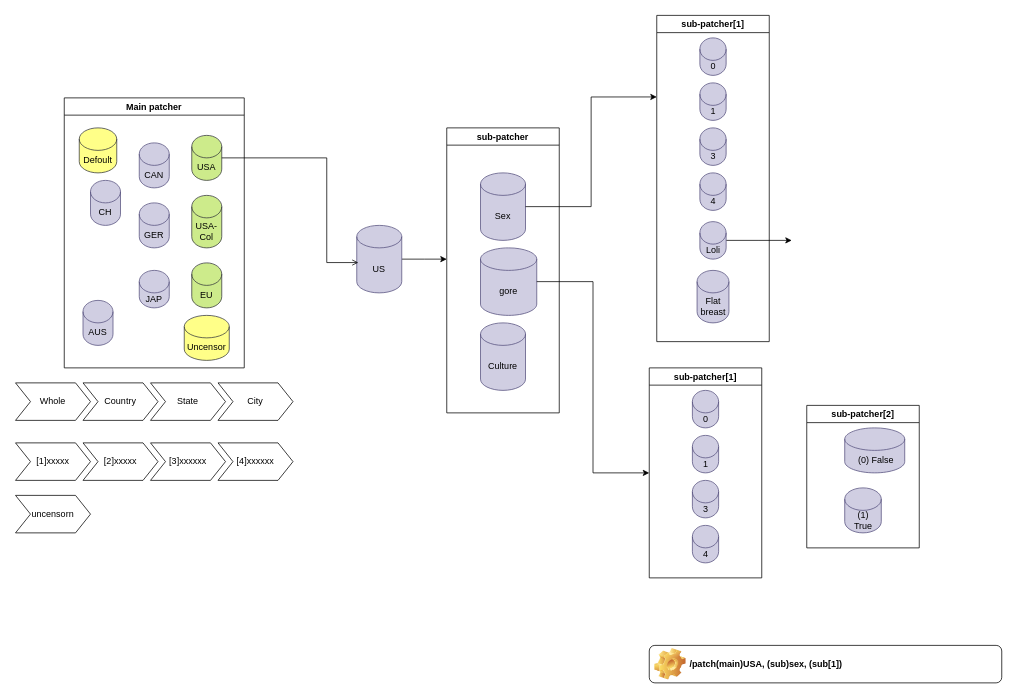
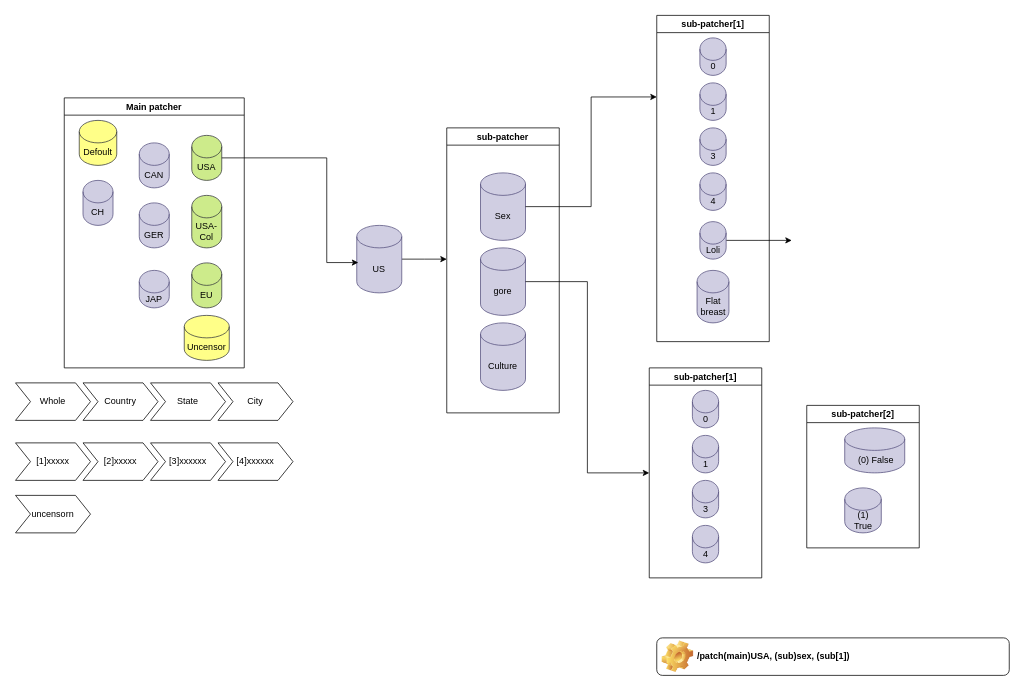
node "Defoult": moved (98, 150) -> (98, 143)
node "CH": moved (105, 203) -> (98, 203)
edge "USA" -> "US": arrowhead open -> classic
node "gore": size 56x68 -> 45x68
node "AUS": removed
node "/patch(main)USA, (sub)sex, (sub[1])": moved (825, 664) -> (833, 657)
